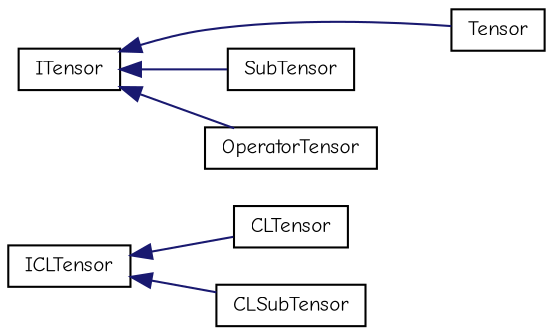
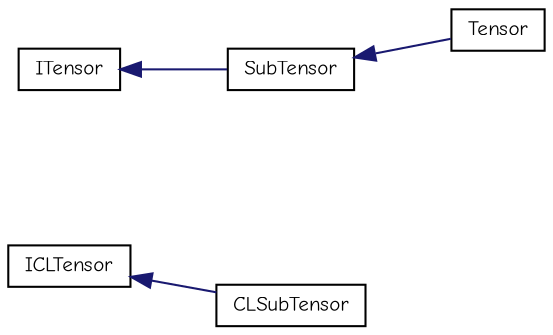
edge "Tensor" -> "ITensor": now "Tensor" -> "SubTensor"
node "OperatorTensor": removed
node "CLTensor": removed
